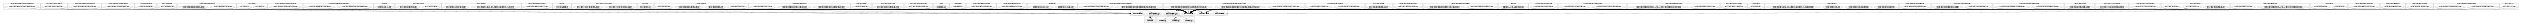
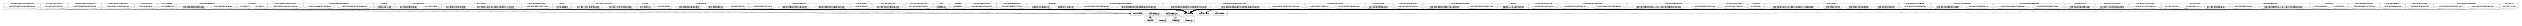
node "ANTLR::Runtime::RecognizerSharedState::DESTROY": label "ANTLR::Runtime::RecognizerSharedState::DESTROY" -> "MOP::Runtime::RecognizerSharedState::DESTROY"
node "Package::Stash::has_find_symbol": label "Package::Stash::has_find_symbol" -> "Package::Stash::has_package_symbol"
